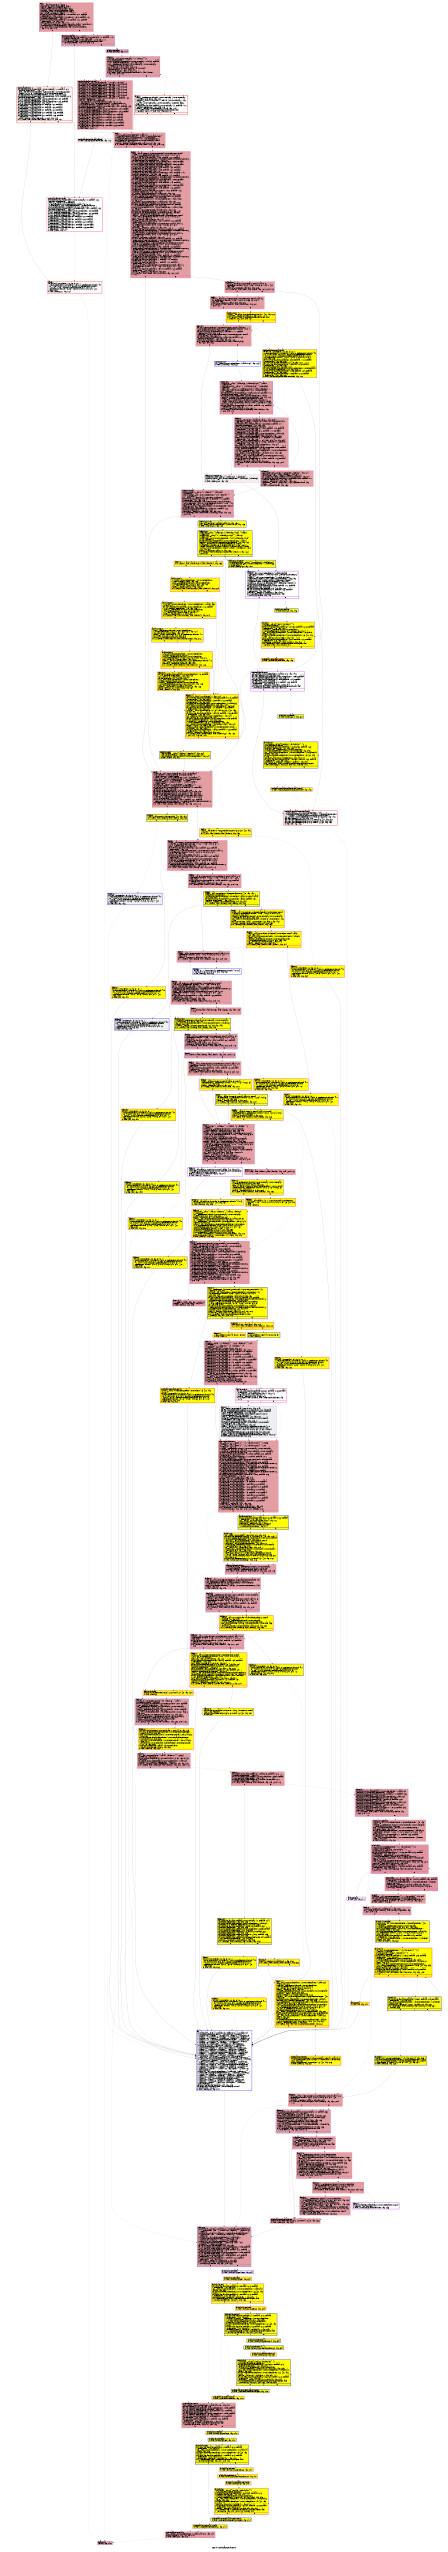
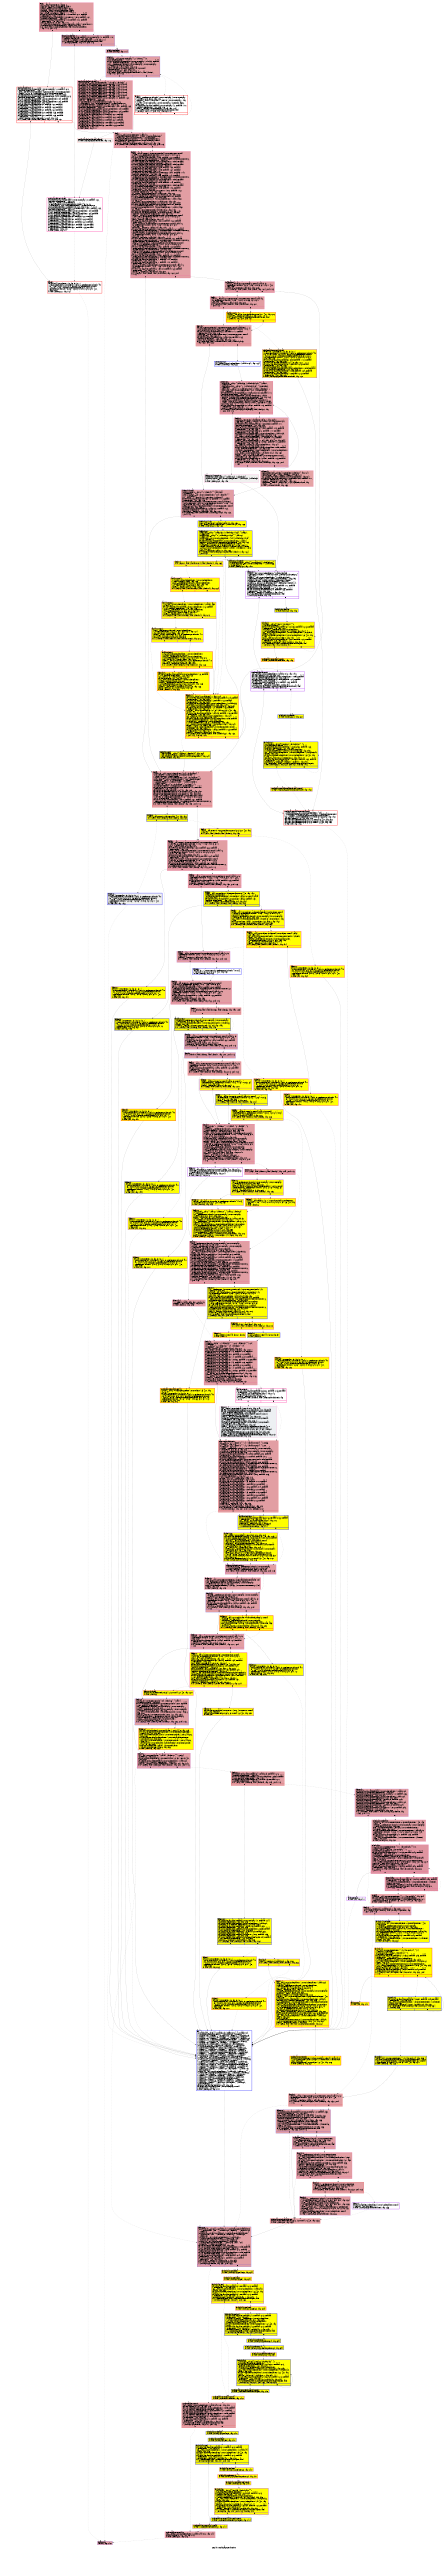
node "if.then35:": fillcolor #dedcdb70 -> yellow
node "for.body.i423.preheader:": fillcolor #dedcdb70 -> yellow
